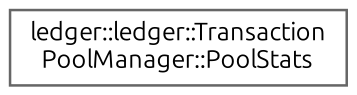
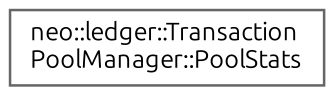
node "ledger::ledger::Transaction PoolManager::PoolStats": label "ledger::ledger::Transaction PoolManager::PoolStats" -> "neo::ledger::Transaction PoolManager::PoolStats"
